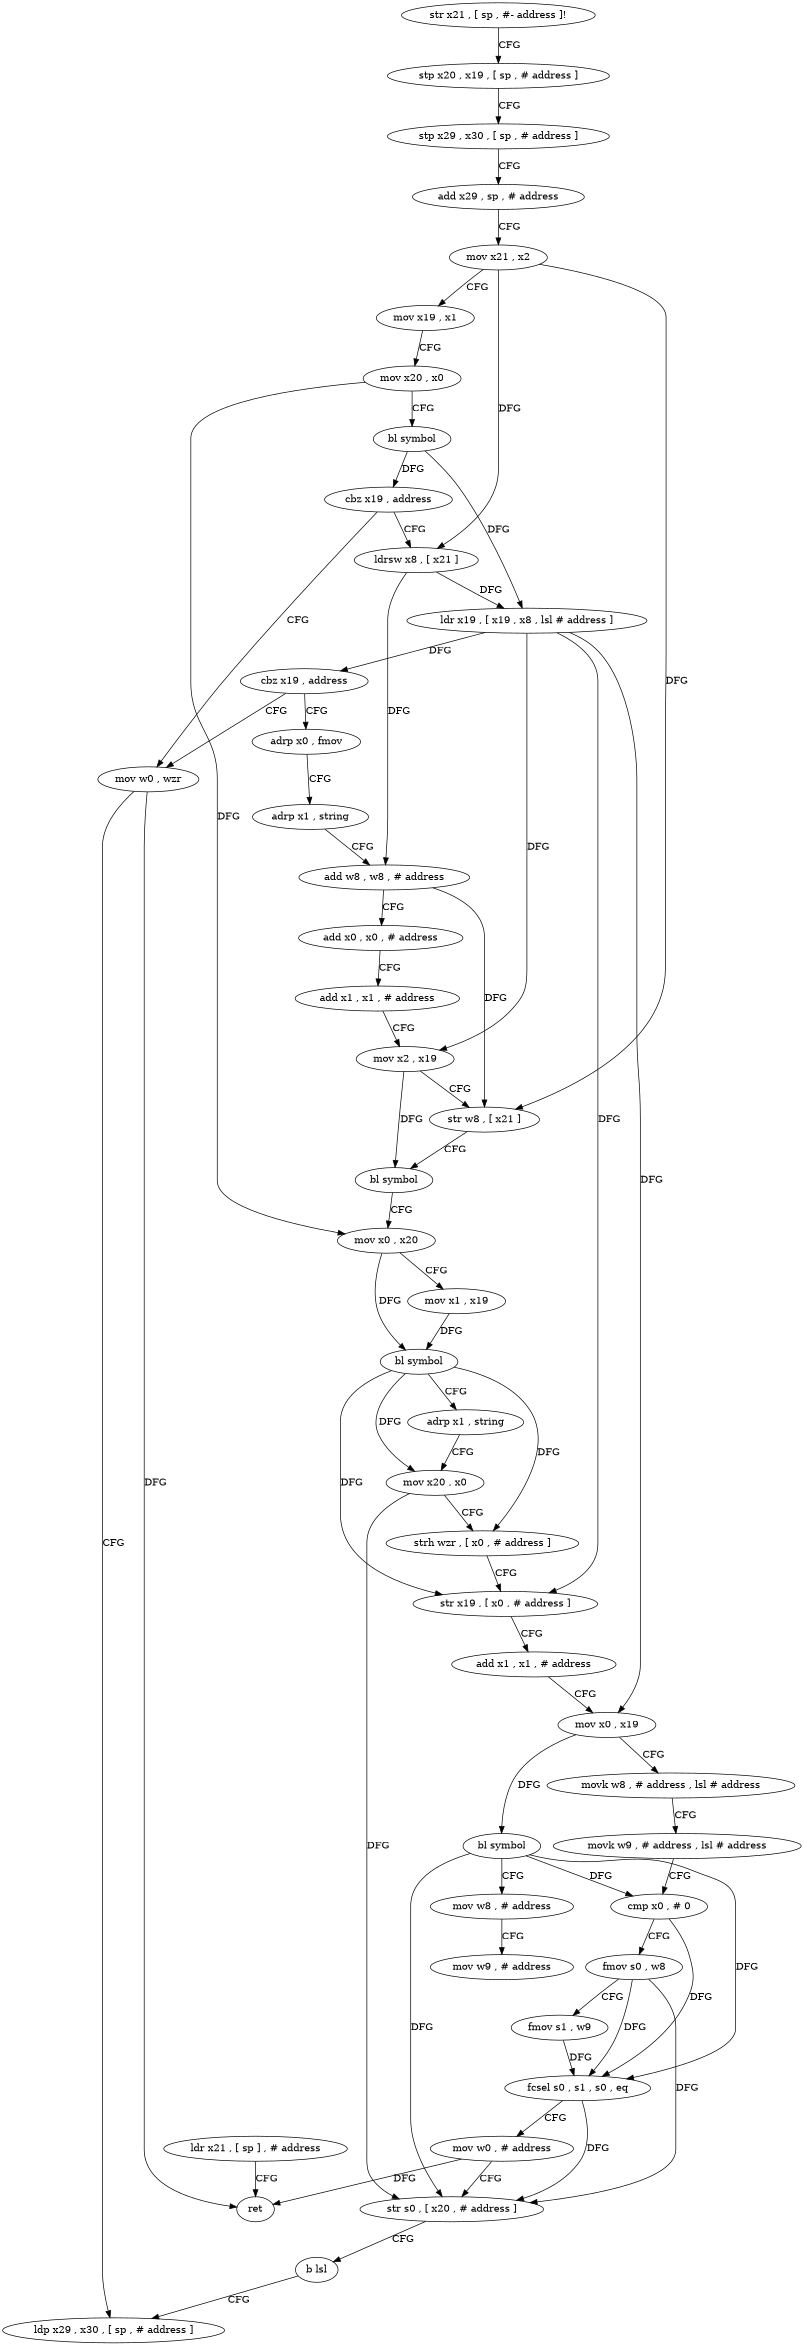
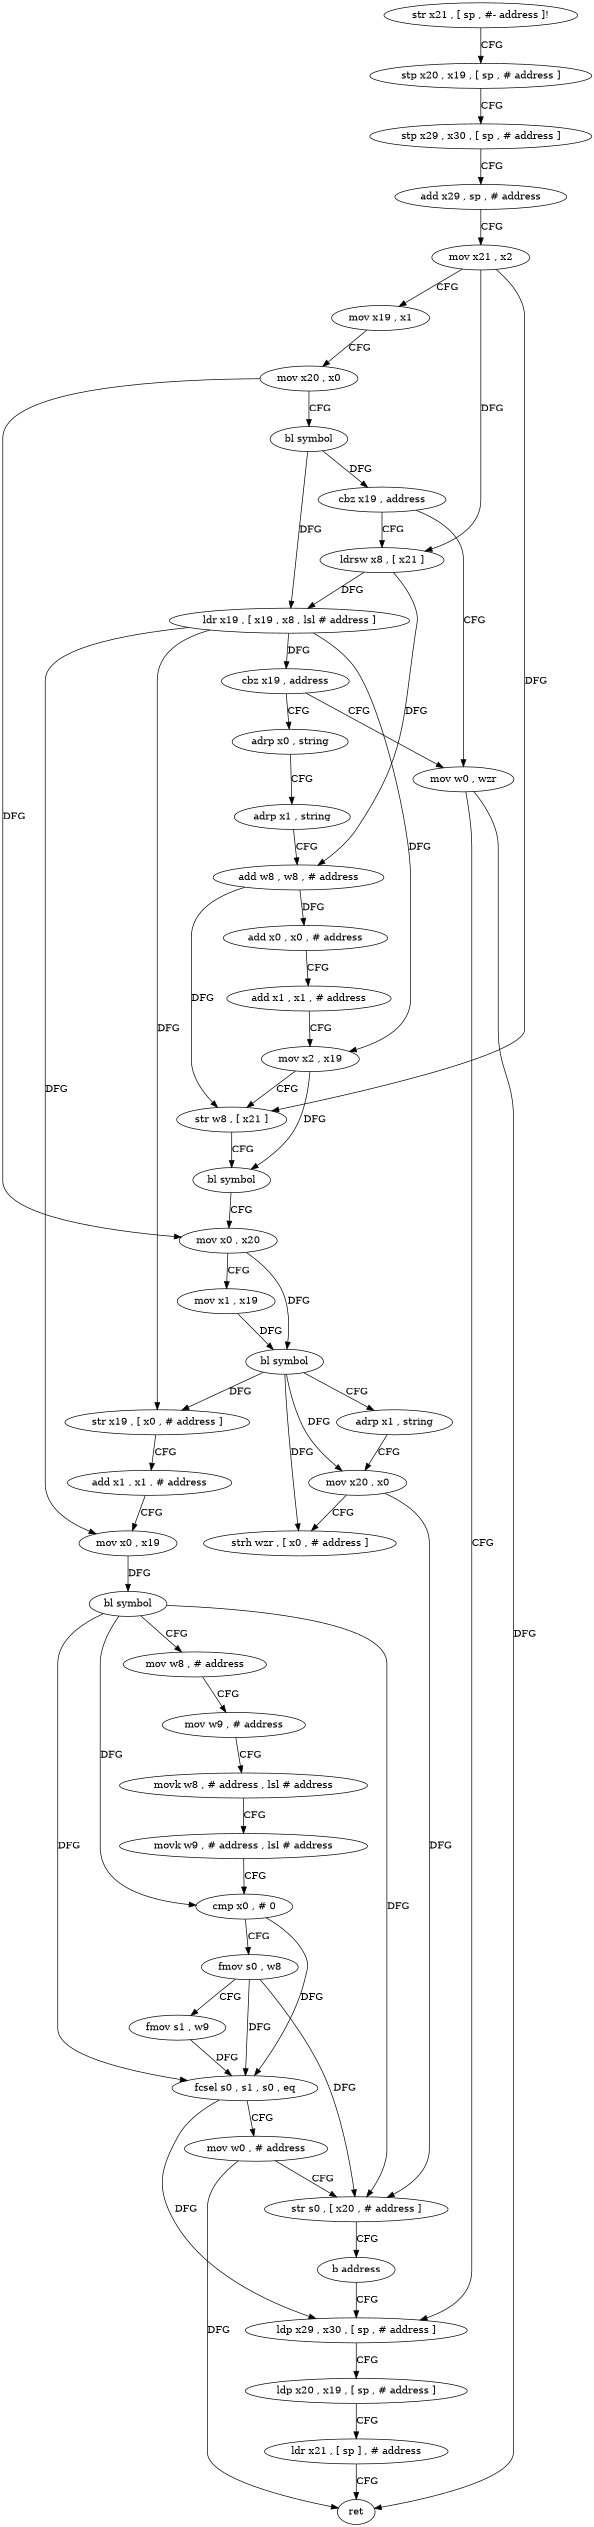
node "adrp x0 , fmov": label "adrp x0 , fmov" -> "adrp x0 , string"
edge "add w8 , w8 , # address" -> "add x0 , x0 , # address": label "CFG" -> "DFG"
edge "strh wzr , [ x0 , # address ]" -> "str x19 , [ x0 , # address ]": removed, label "CFG"
edge "mov x0 , x19" -> "movk w8 , # address , lsl # address": now "mov w9 , # address" -> "movk w8 , # address , lsl # address"
edge "fcsel s0 , s1 , s0 , eq" -> "str s0 , [ x20 , # address ]": now "fcsel s0 , s1 , s0 , eq" -> "ldp x29 , x30 , [ sp , # address ]"
node "b lsl": label "b lsl" -> "b address"
node "ldp x20 , x19 , [ sp , # address ]": added
